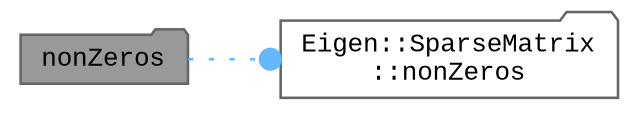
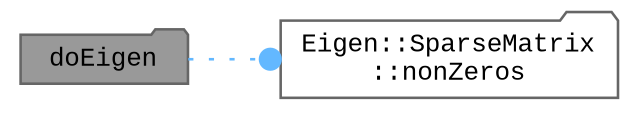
node "nonZeros": label "nonZeros" -> "doEigen"
